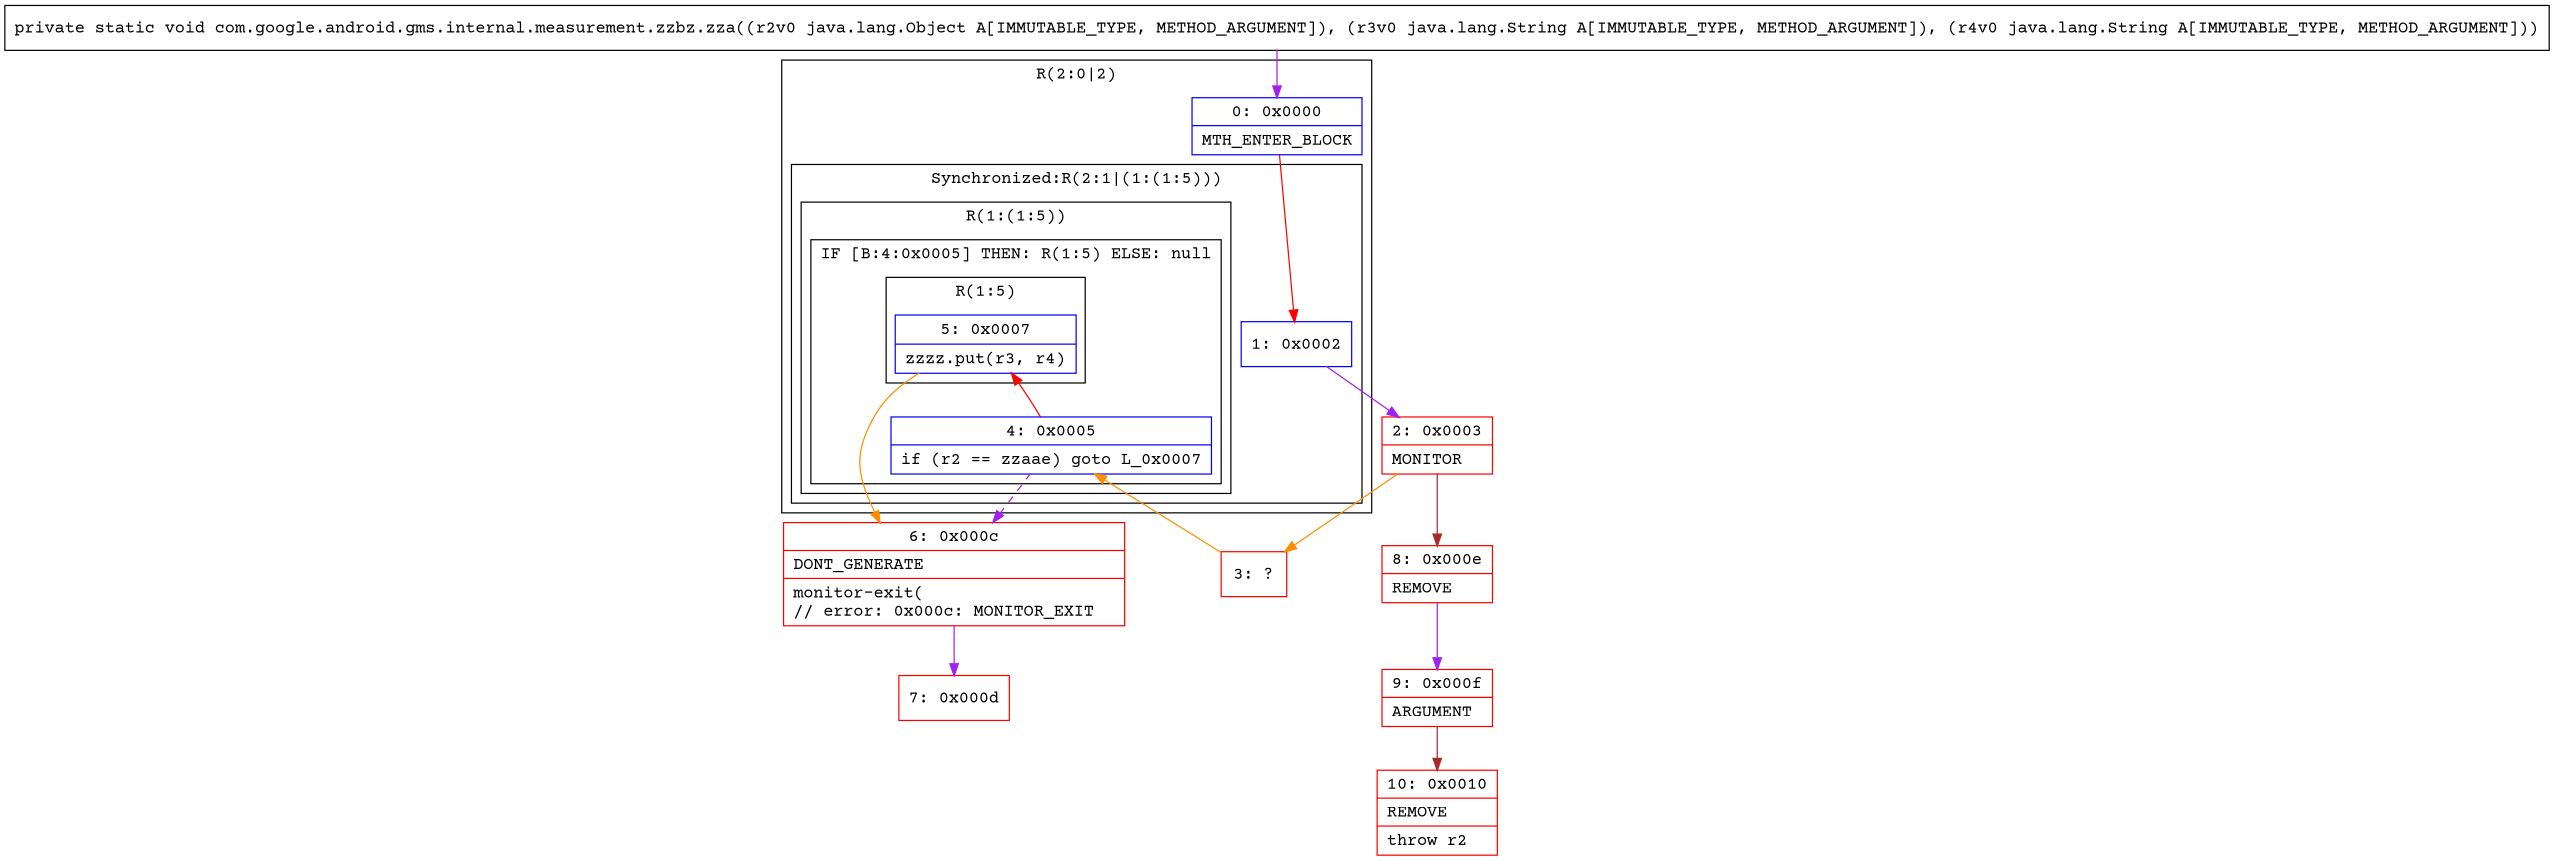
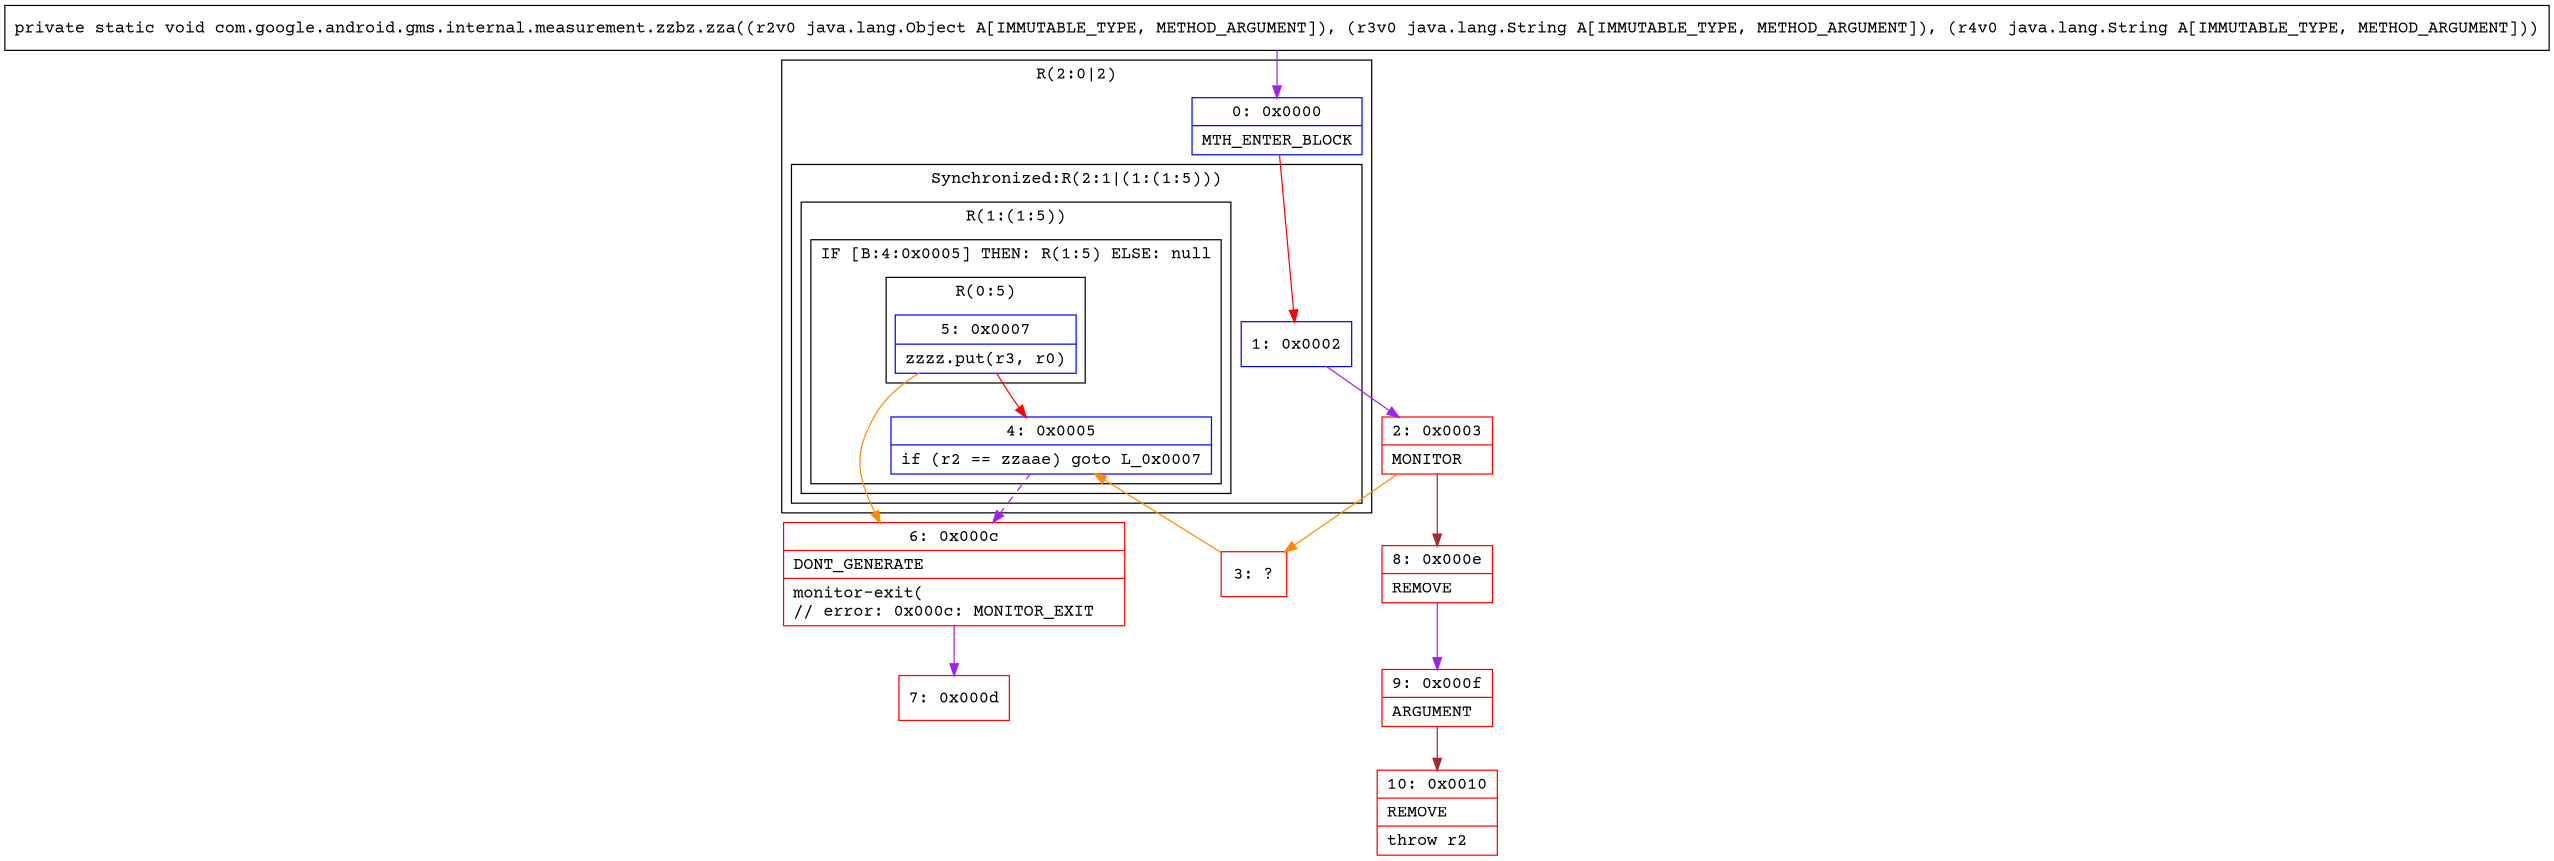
cluster "R(1:5)": label "R(1:5)" -> "R(0:5)"
node "5: 0x0007": text "zzzz.put(r3, r4)" -> "zzzz.put(r3, r0)"
edge "4: 0x0005" -> "5: 0x0007": reversed
